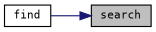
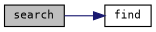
edge "find" -> "search": reversed
